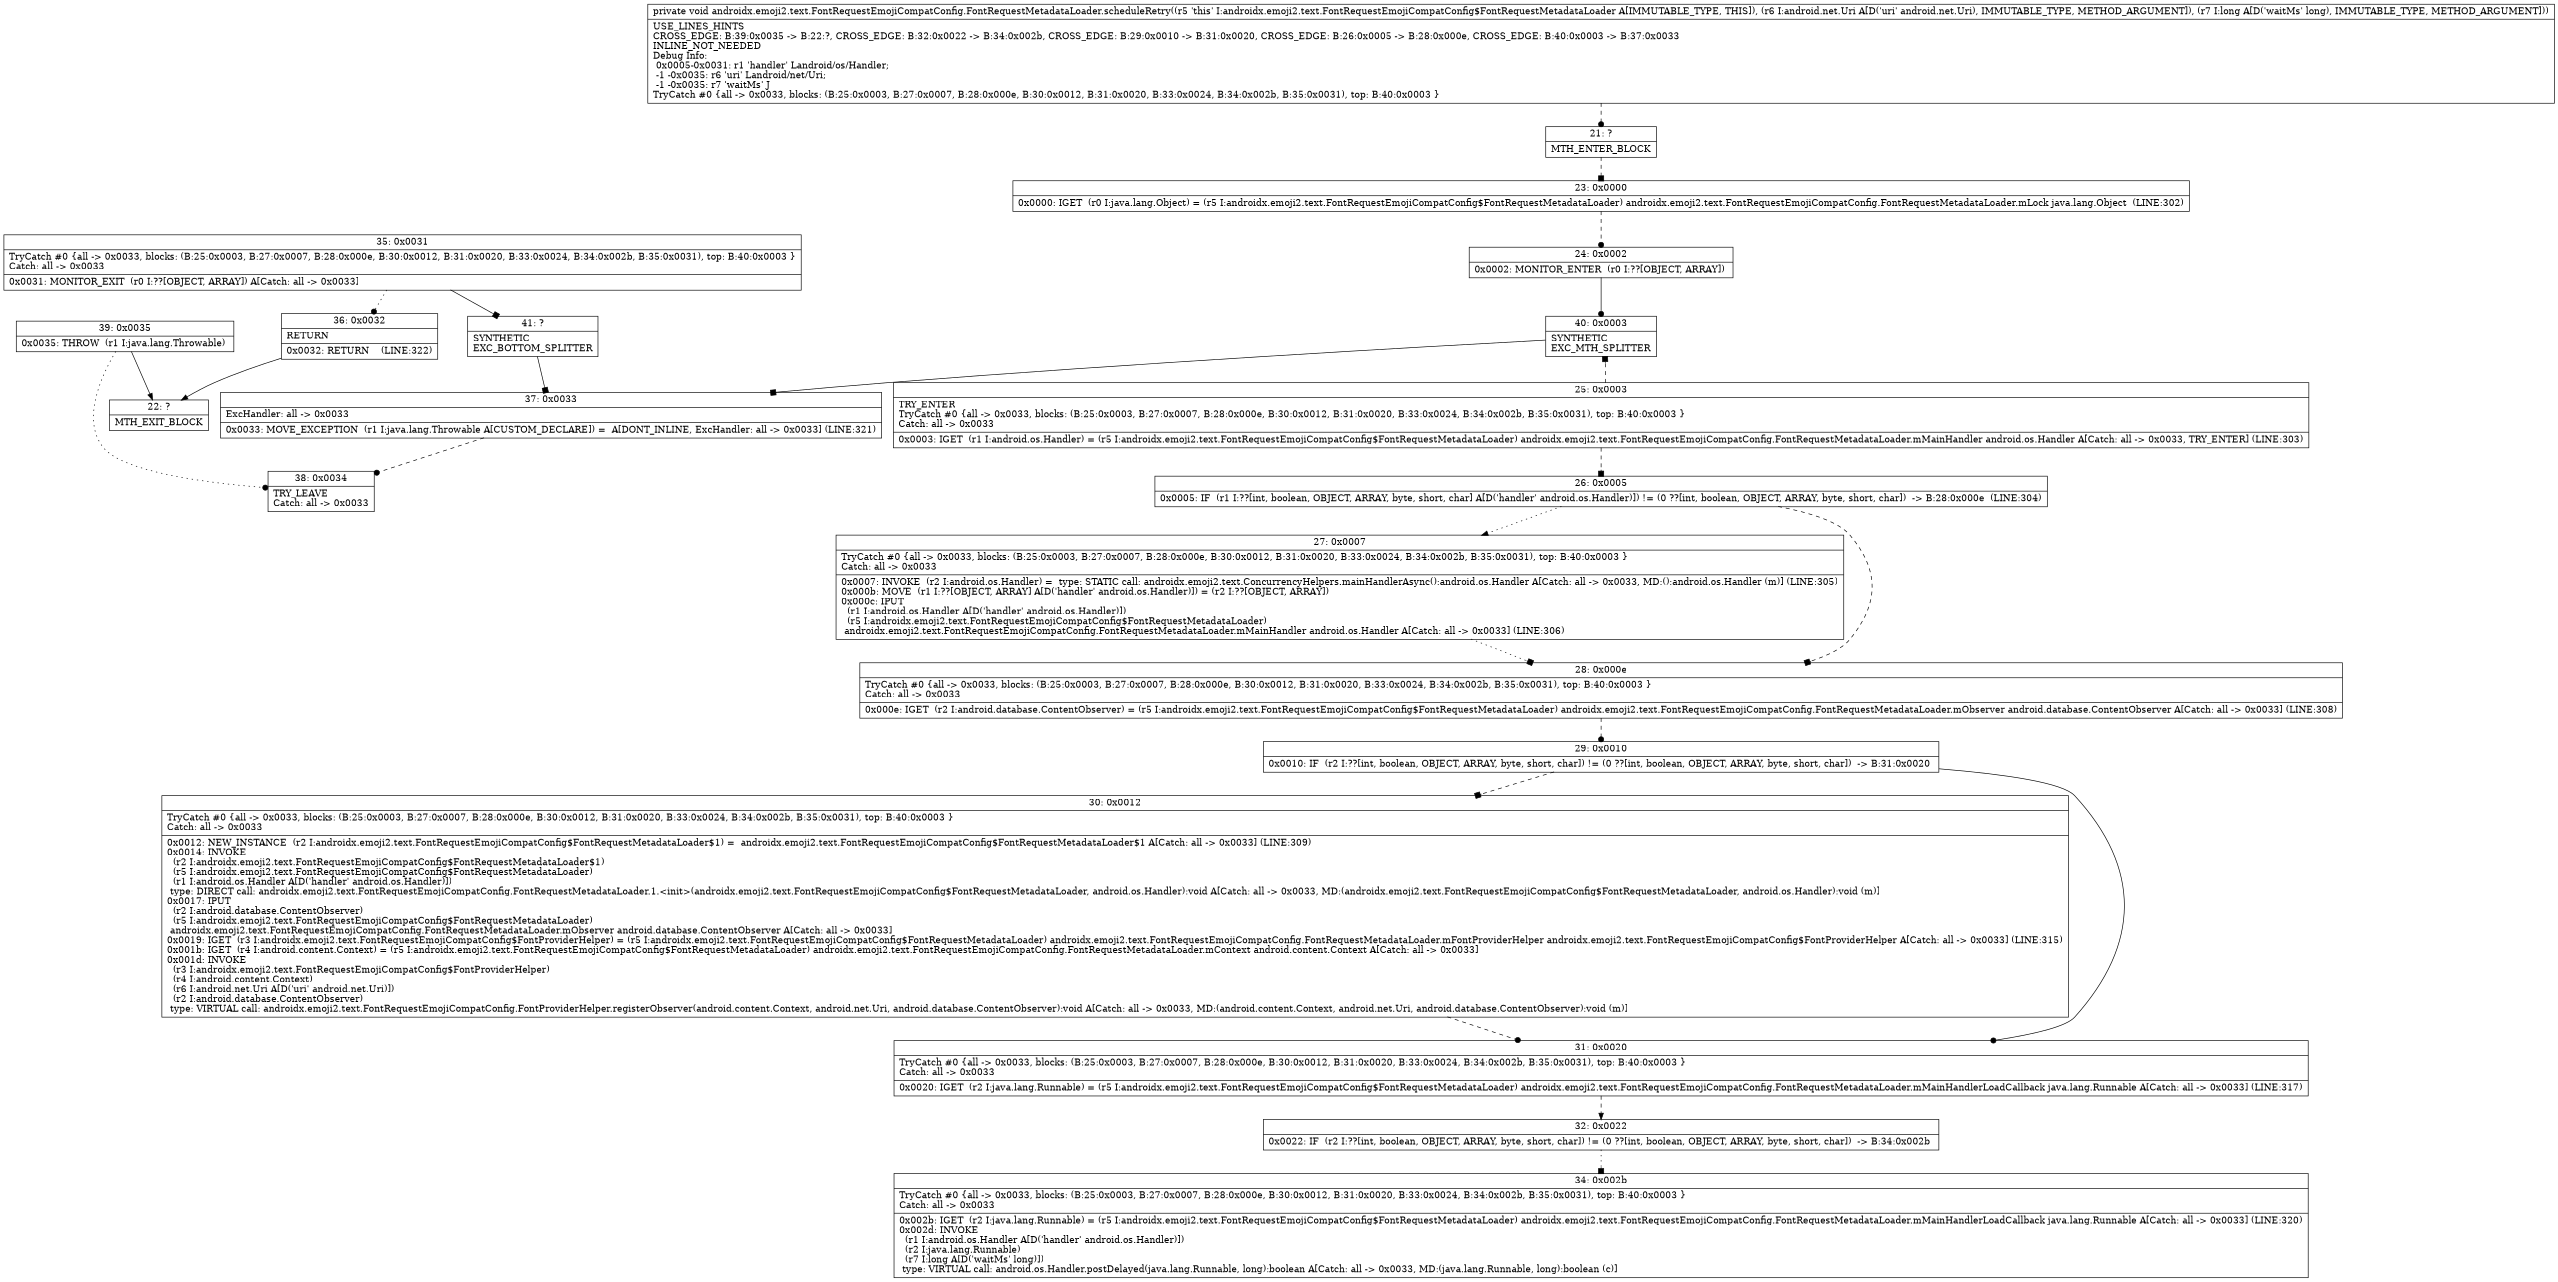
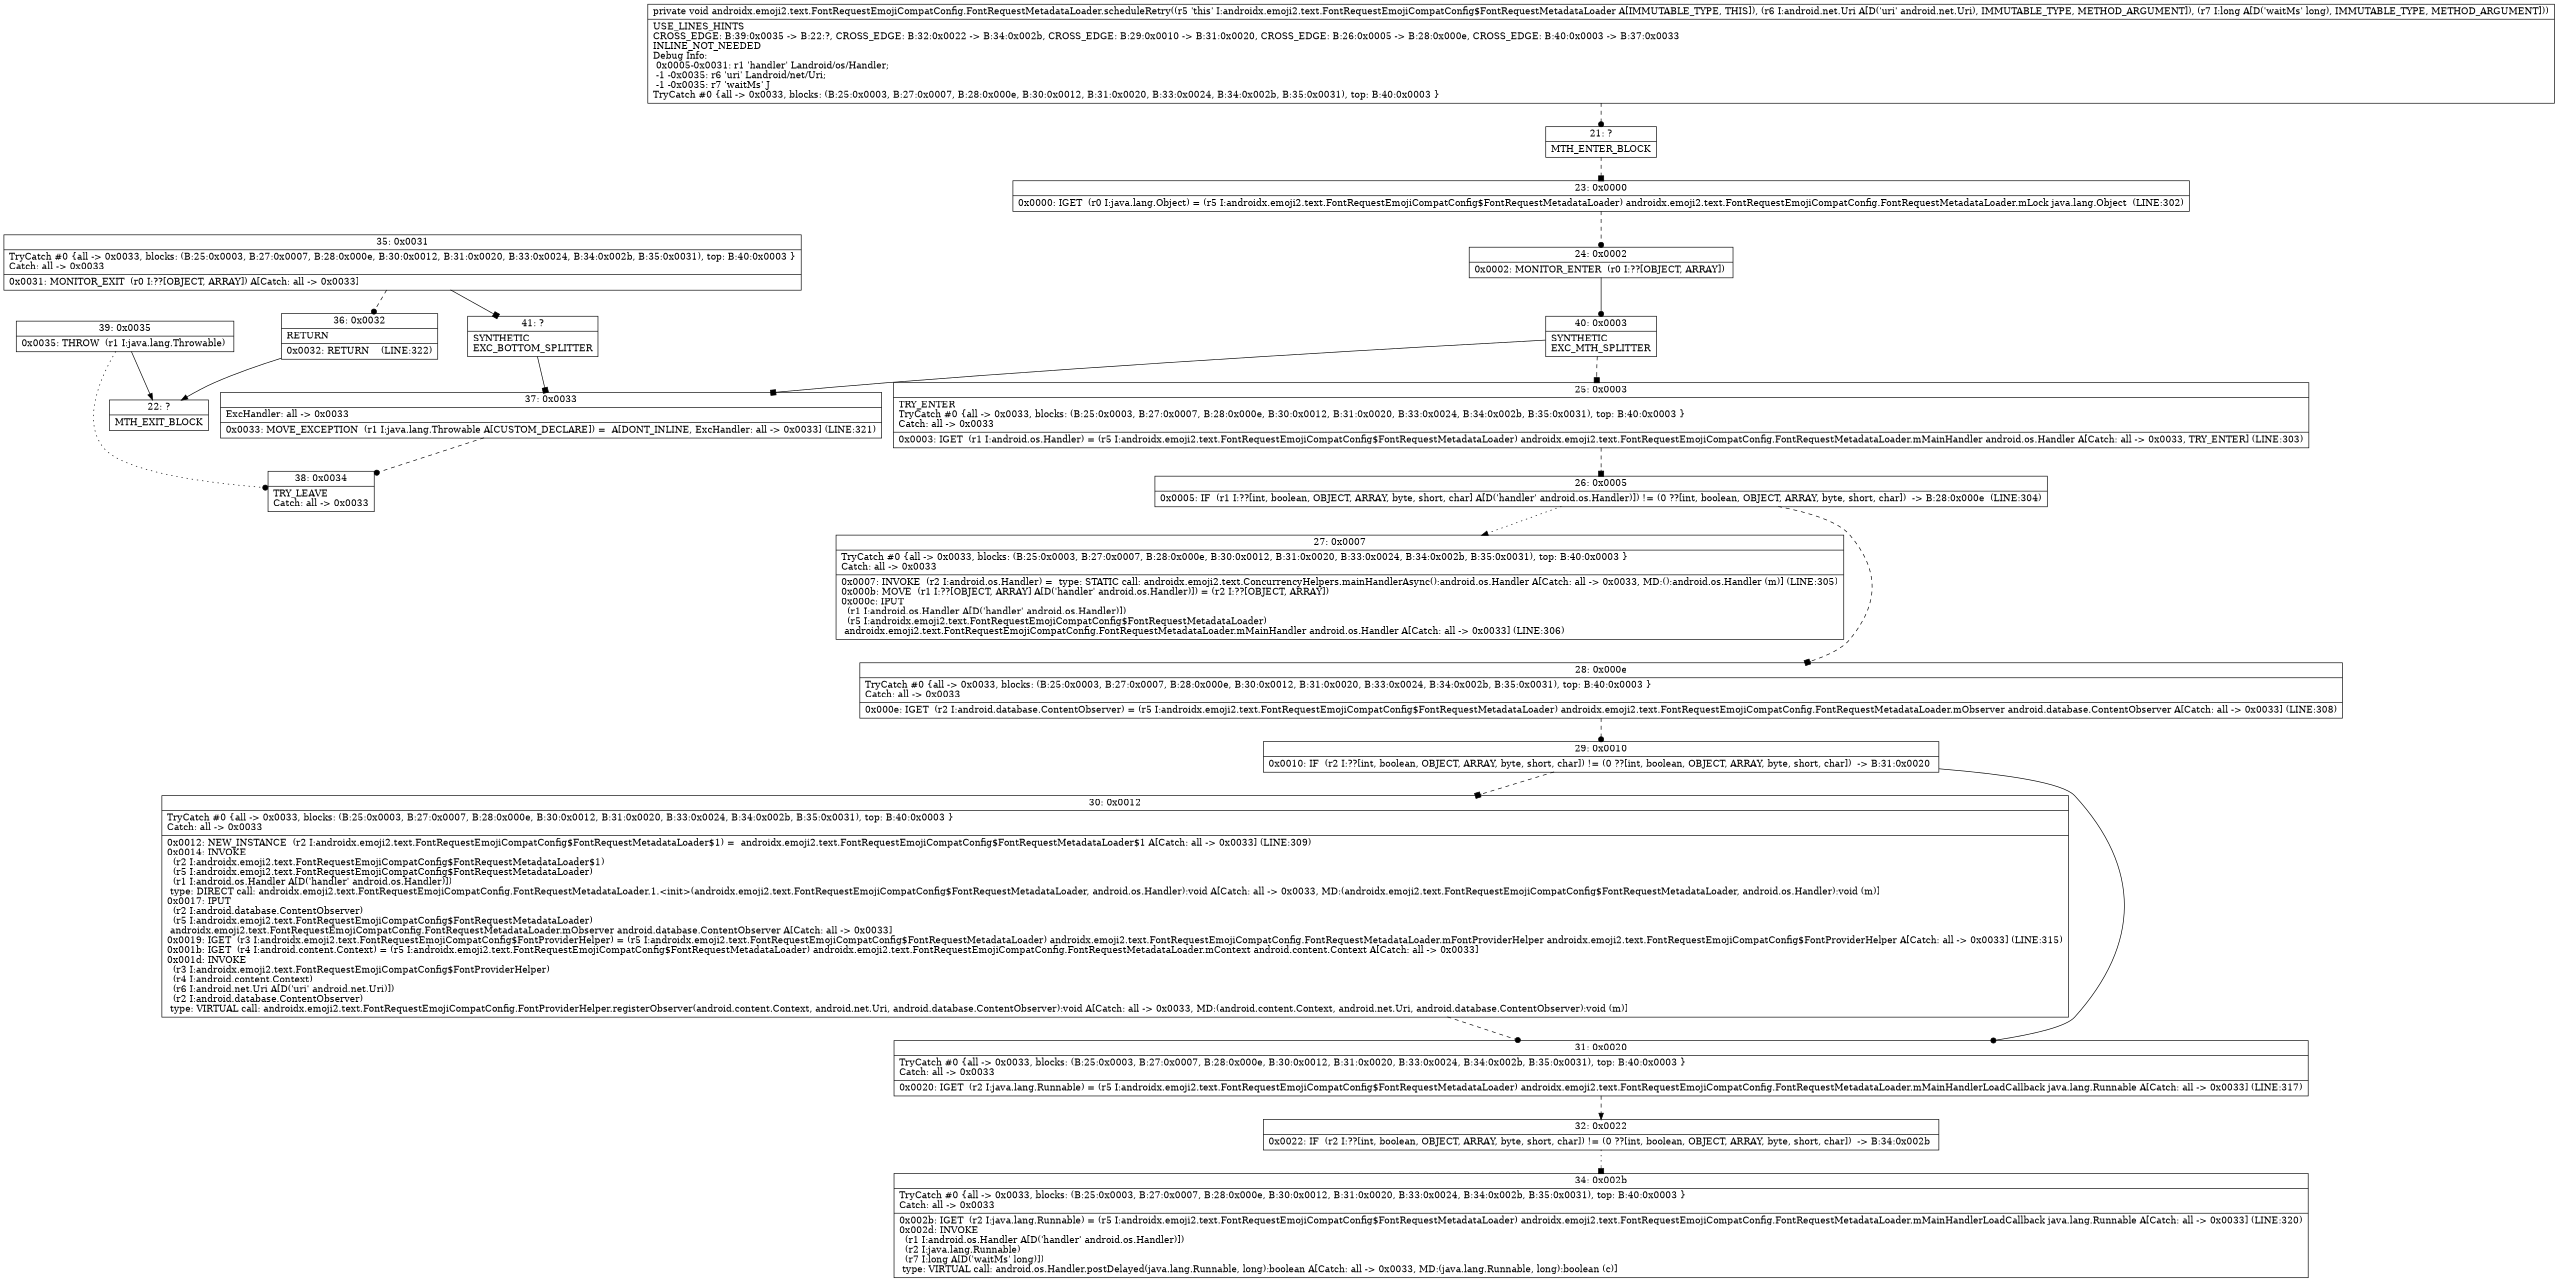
edge "35: 0x0031" -> "36: 0x0032": style dotted -> dashed
edge "25: 0x0003" -> "40: 0x0003": reversed
edge "27: 0x0007" -> "28: 0x000e": removed
